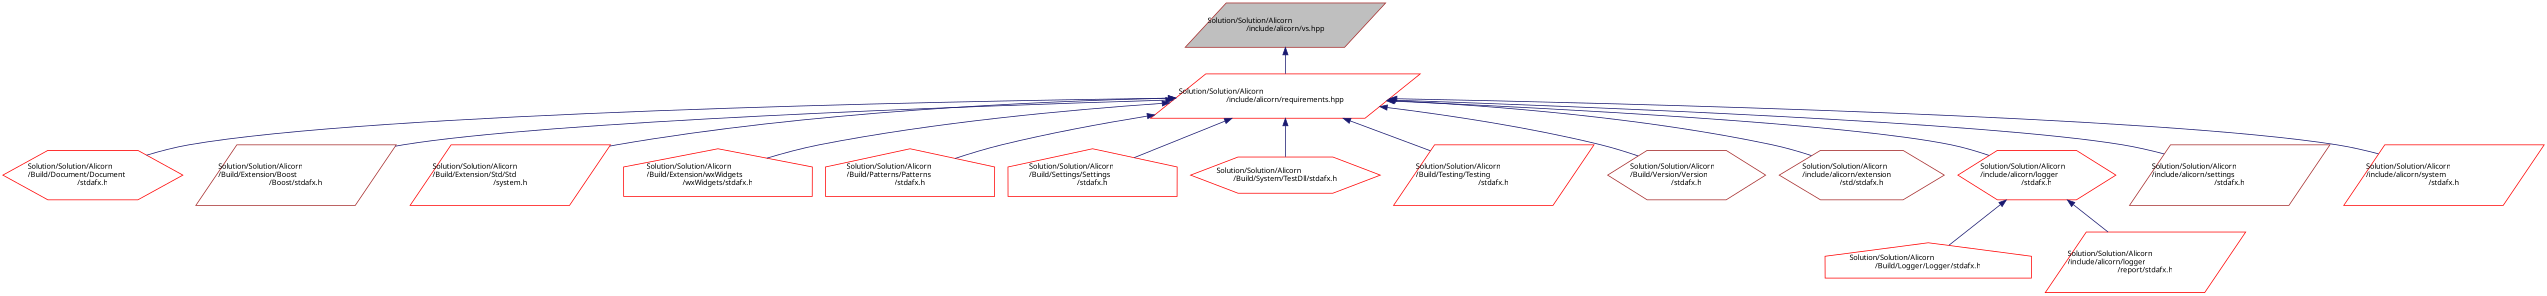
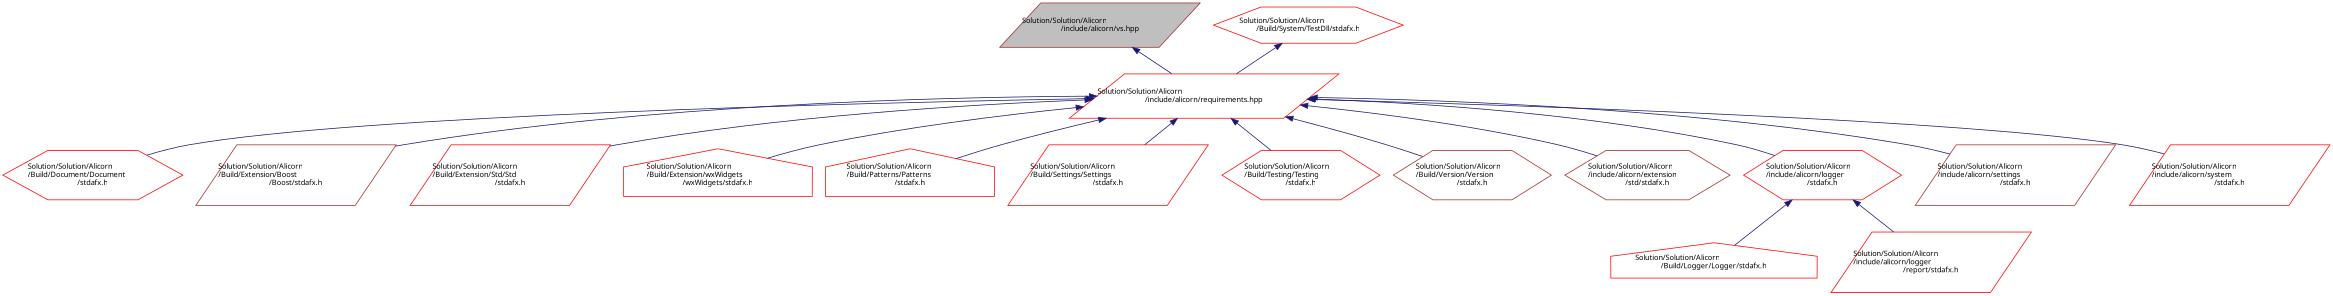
edge "Solution/Solution/Alicorn /Build/System/TestDll/stdafx.h" -> "Solution/Solution/Alicorn /include/alicorn/requirements.hpp": reversed
node "Solution/Solution/Alicorn /Build/Extension/Std/Std /system.h": label "Solution/Solution/Alicorn /Build/Extension/Std/Std /system.h" -> "Solution/Solution/Alicorn /Build/Extension/Std/Std /stdafx.h"
node "Solution/Solution/Alicorn /Build/Settings/Settings /stdafx.h": shape house -> parallelogram
node "Solution/Solution/Alicorn /Build/Testing/Testing /stdafx.h": shape parallelogram -> hexagon
